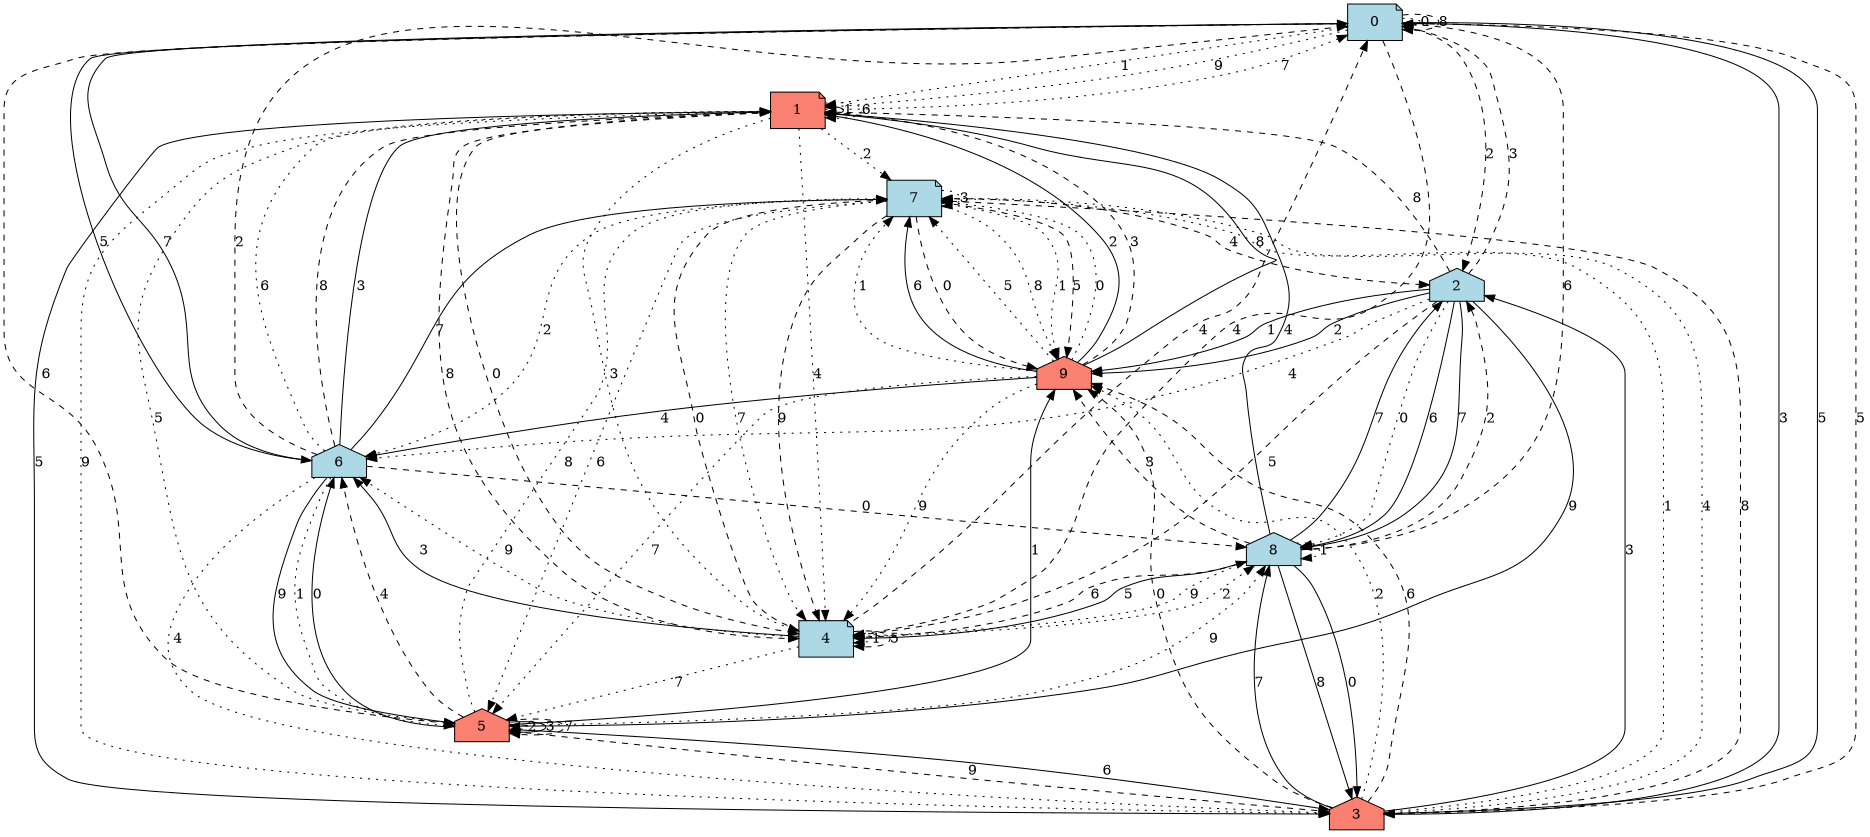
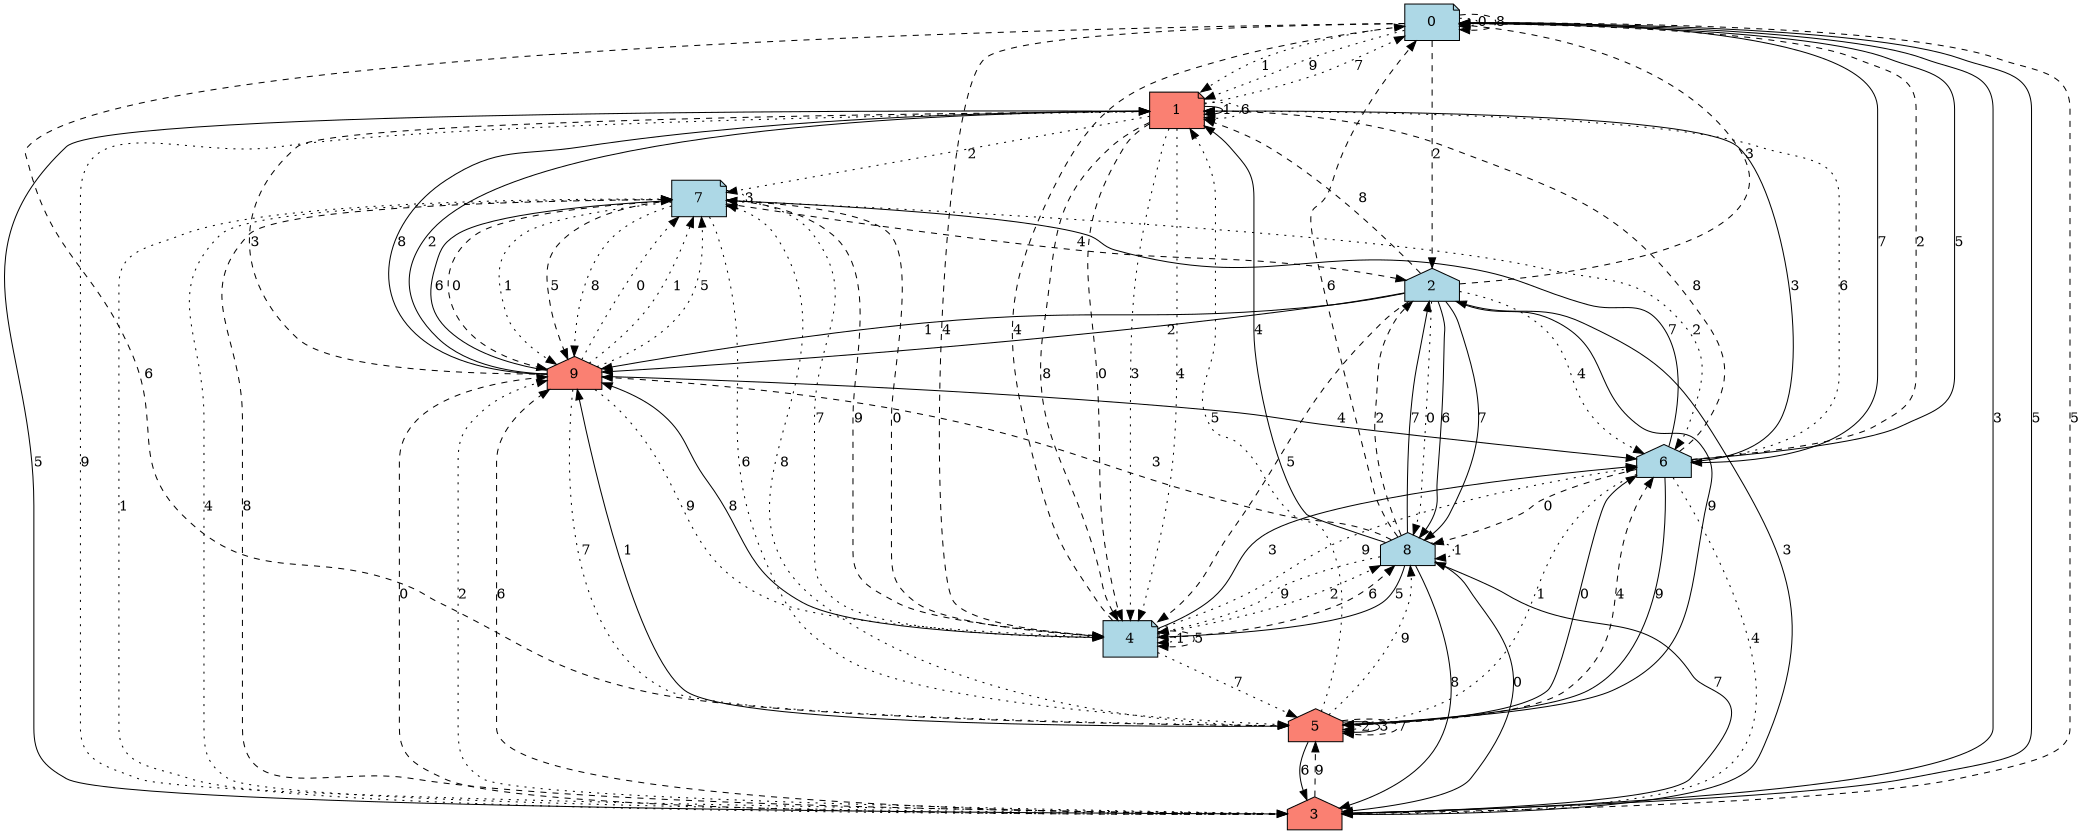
edge "4" -> "9": added, label "8"
